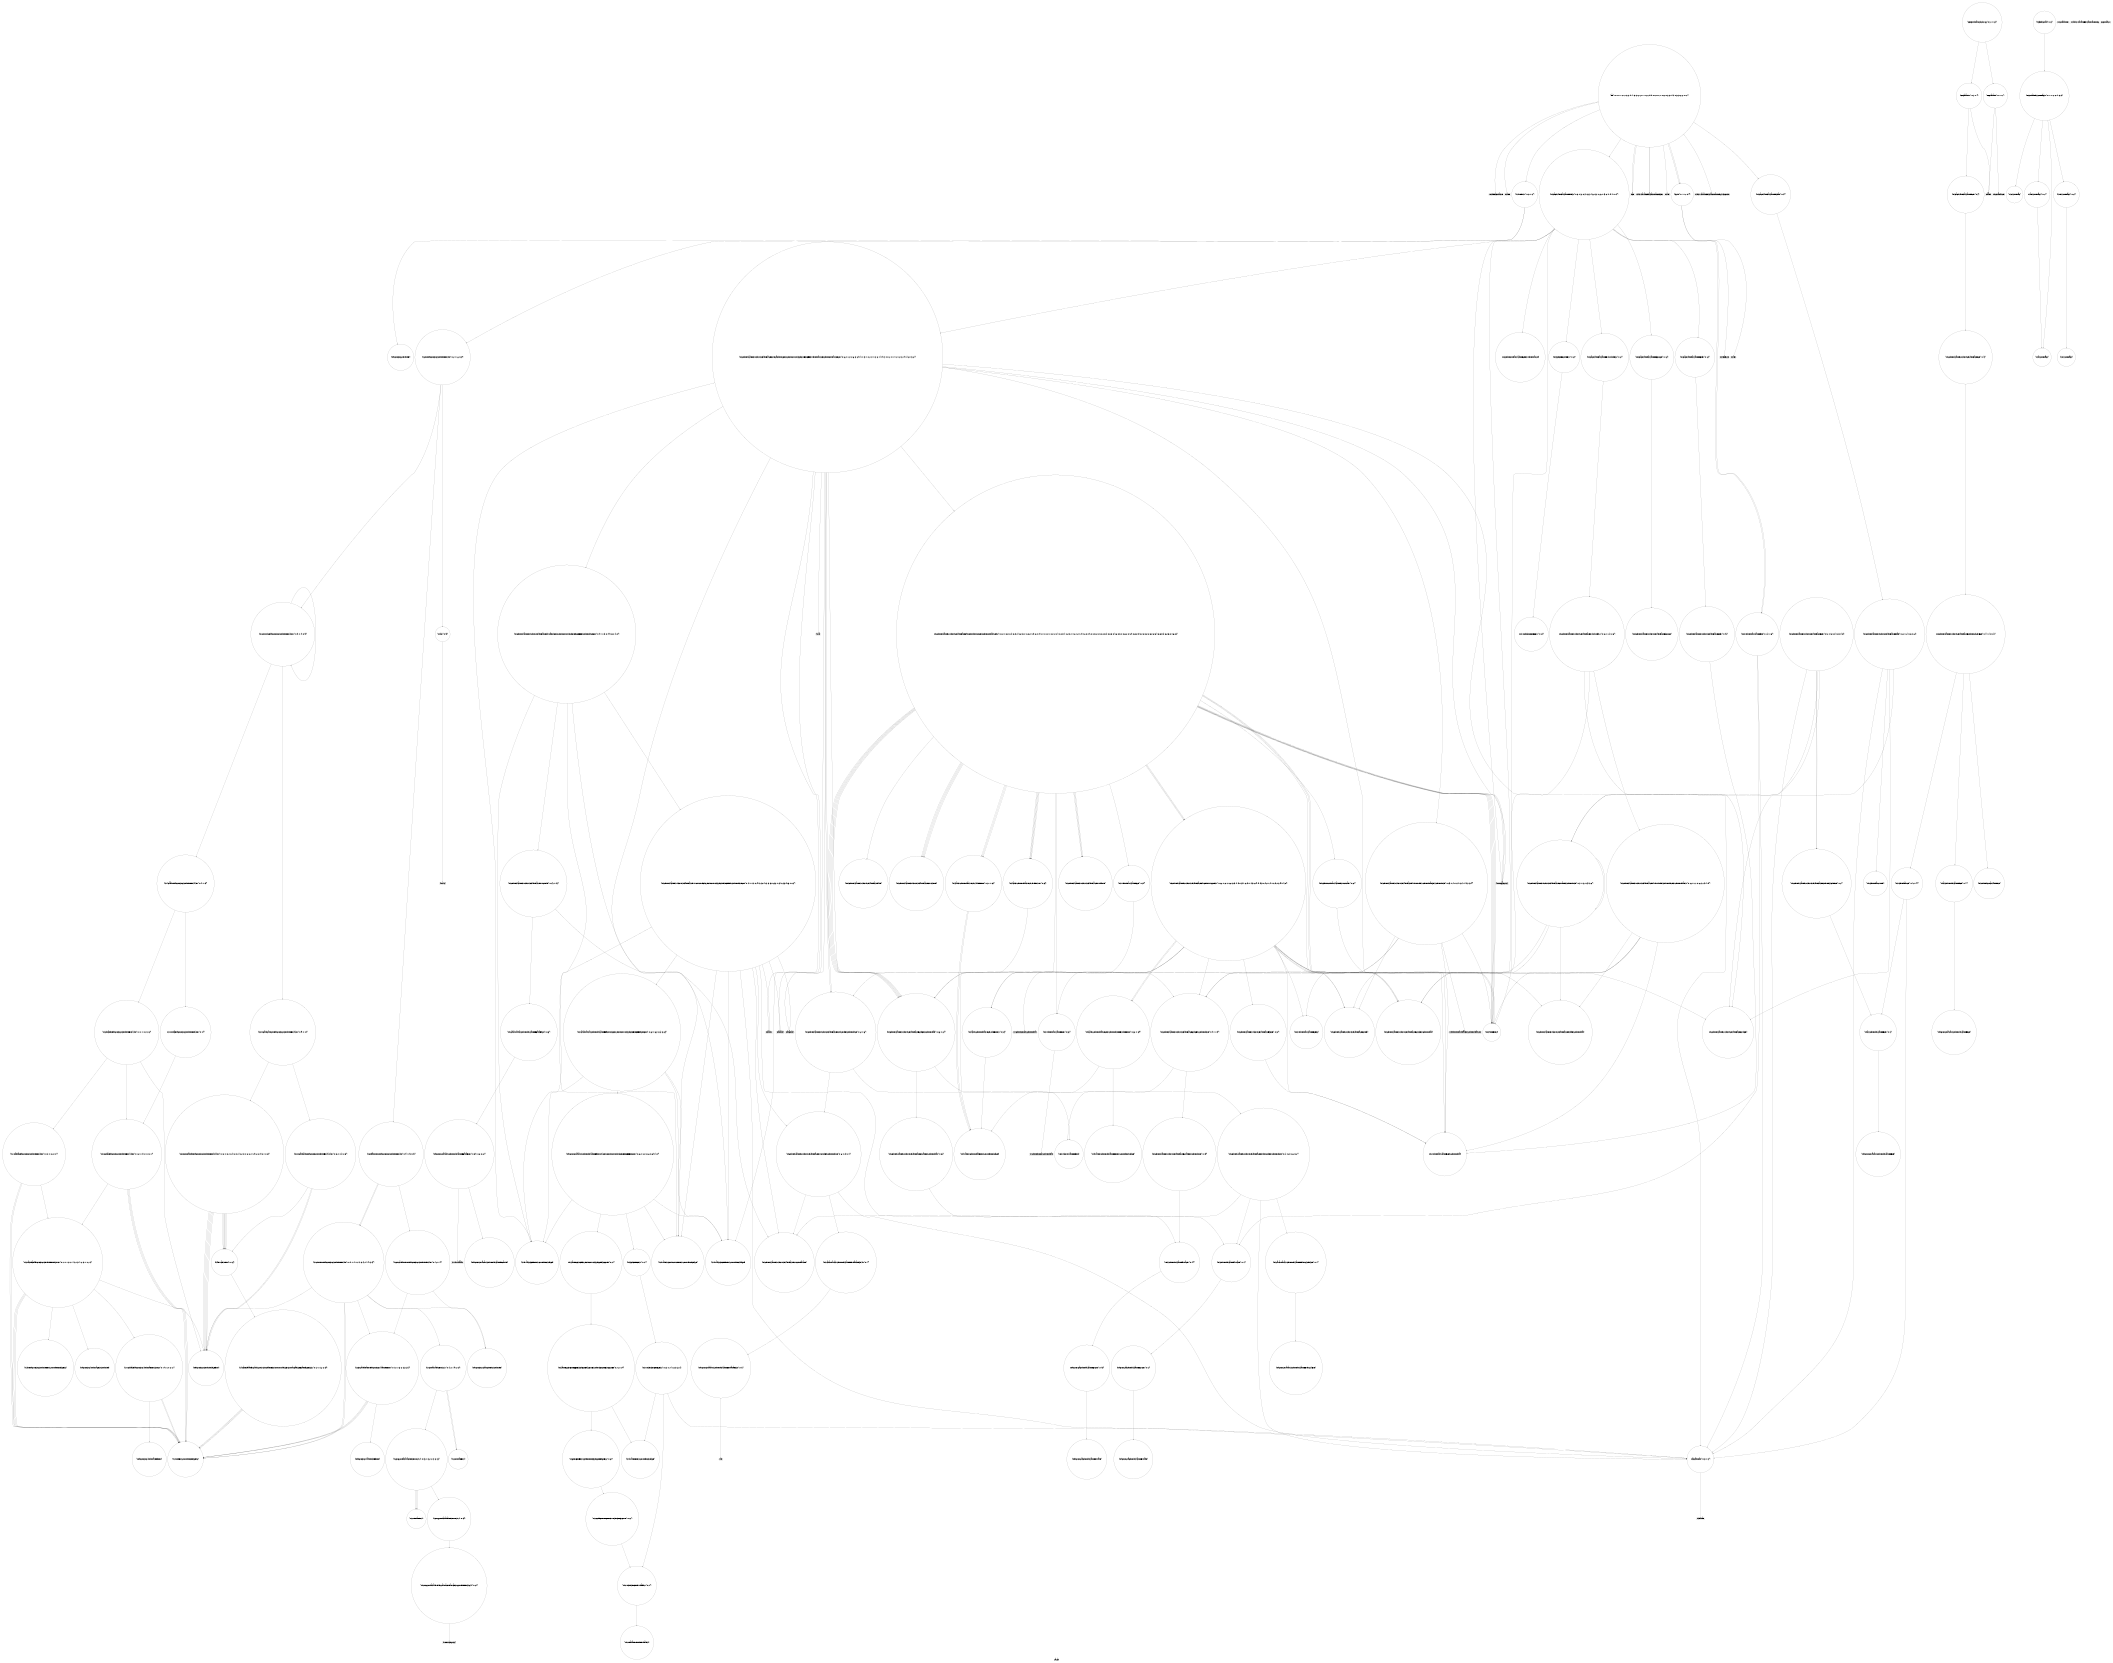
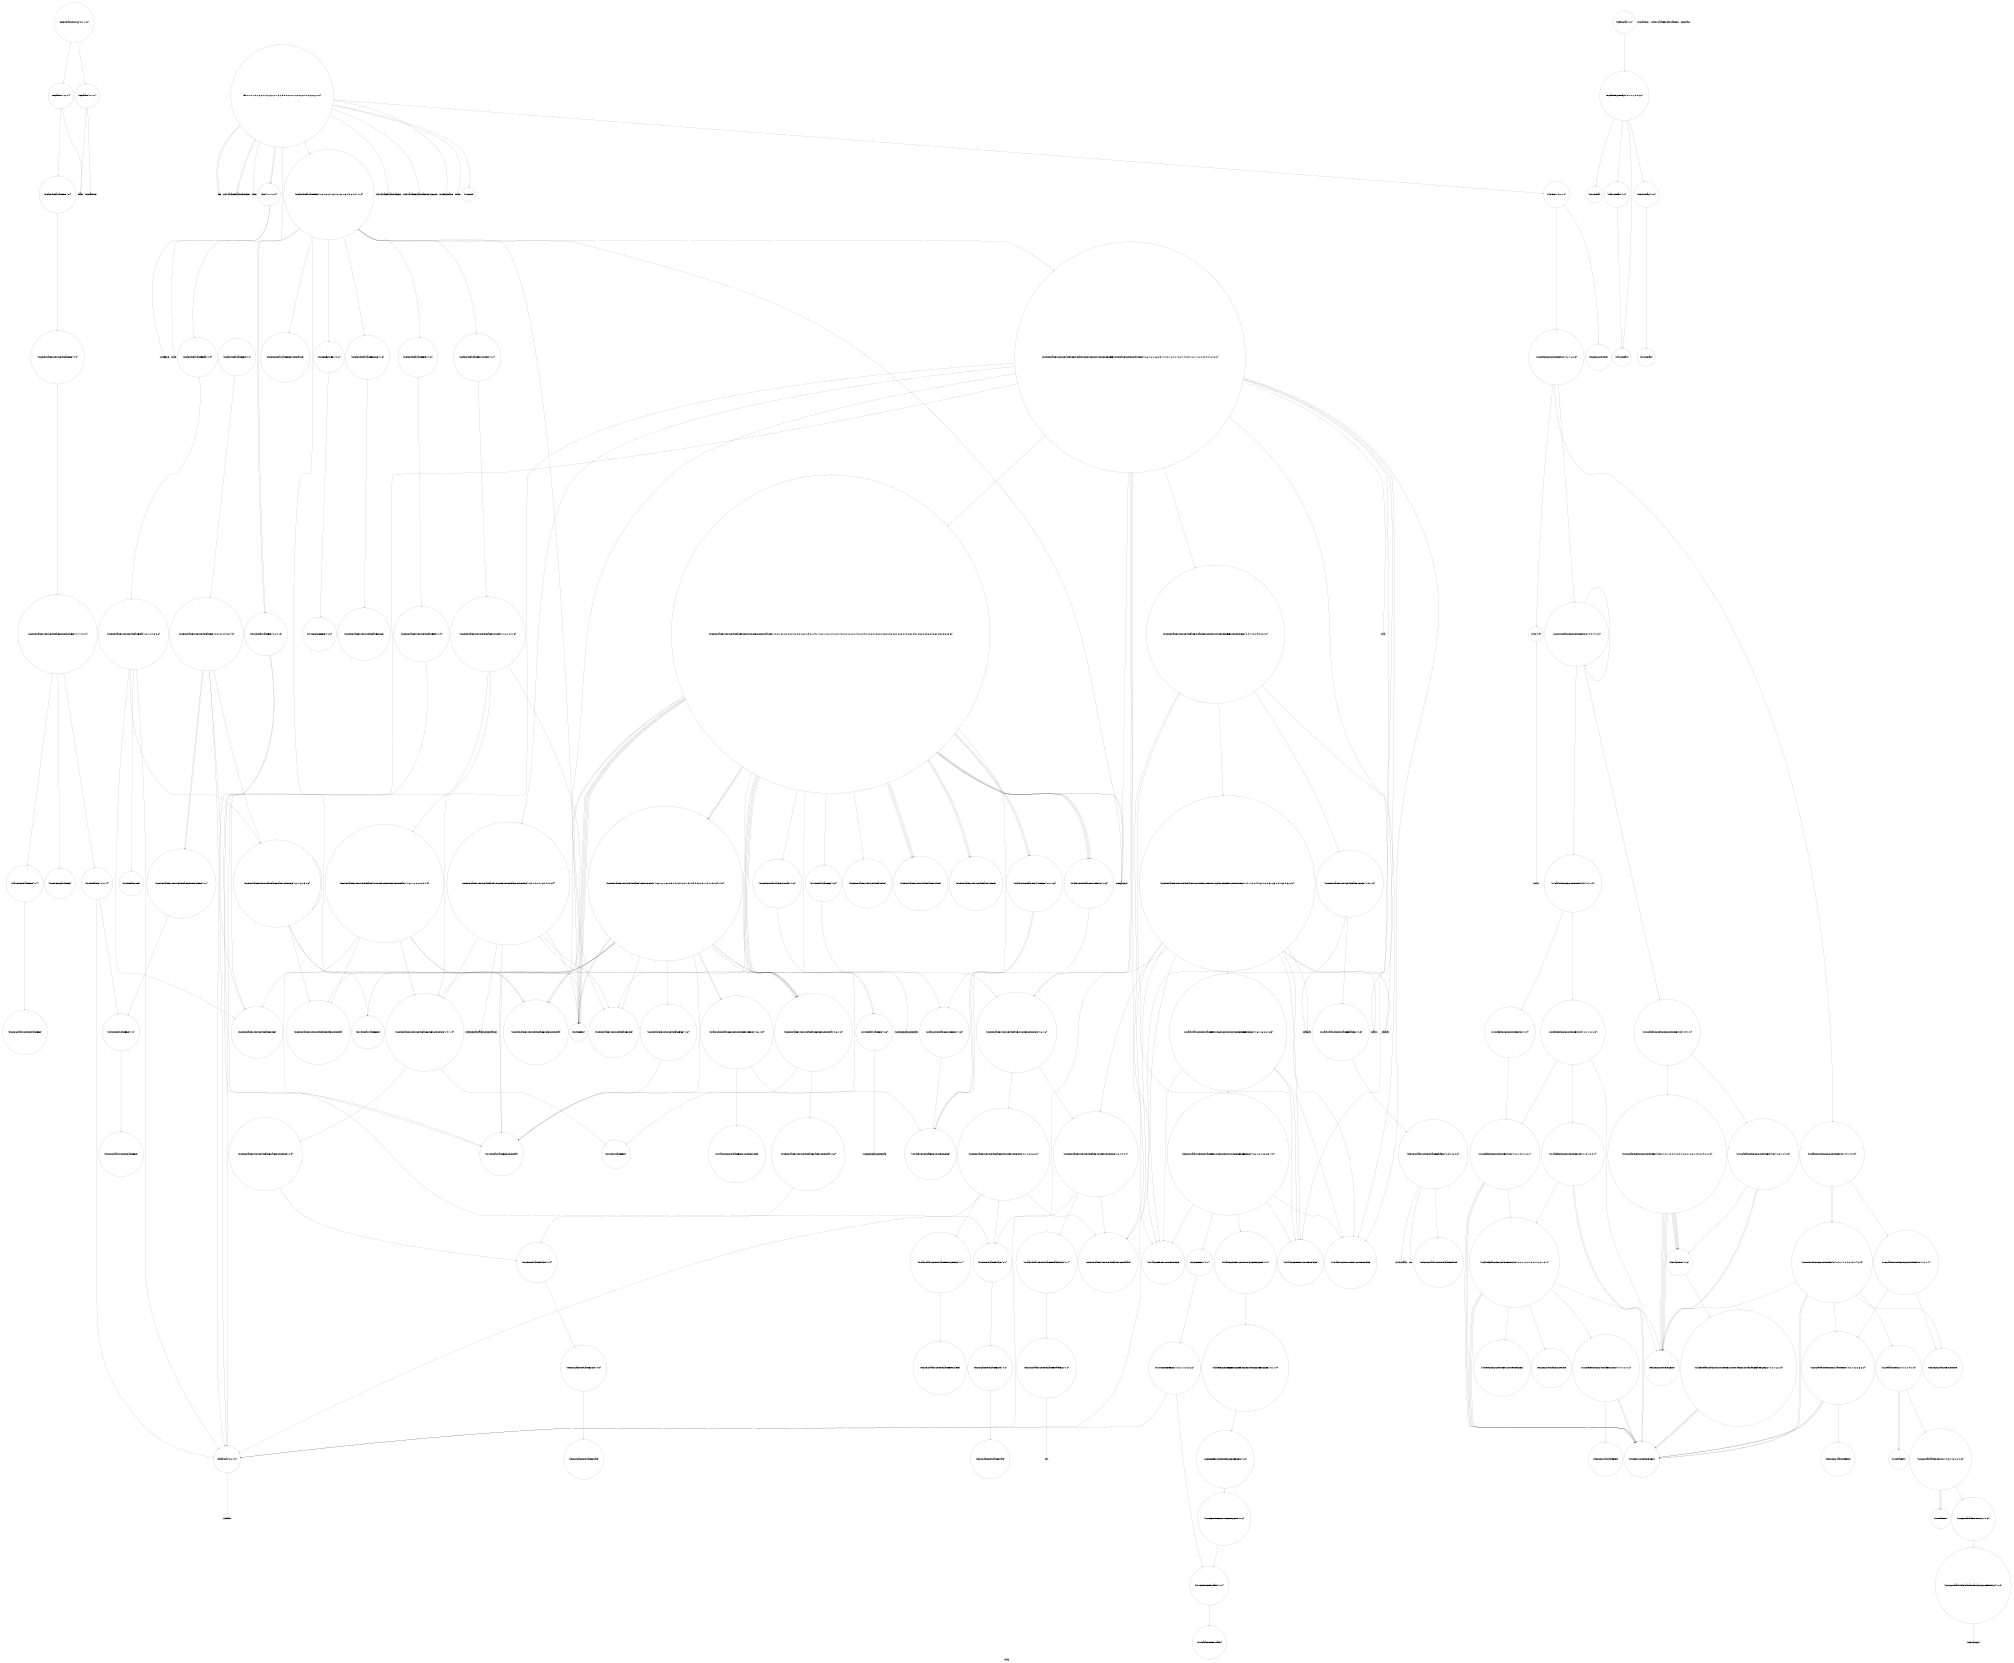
node "_ZStlsISt11char_traitsIcEERSt13basic_ostreamIcT_ES5_c": added
node "{_ZSt12setprecisioni}": added
node "{_ZNSt3mapIxxSt4lessIxESaISt4pairIKxxEEED2Ev|{<s0>6}}": added
node "_Znwm": added
node "{_ZSt7forwardIRKxEOT_RNSt16remove_referenceIS2_E4typeE}": removed
